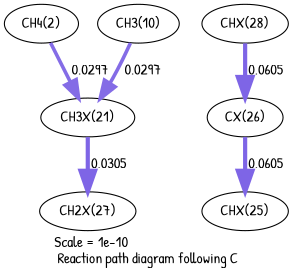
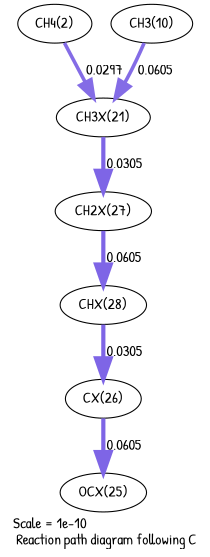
edge "CH3(10)" -> "CH3X(21)": label " 0.0297" -> " 0.0605"
edge "CHX(28)" -> "CX(26)": label " 0.0605" -> " 0.0305"
node "CHX(25)": label "CHX(25)" -> "OCX(25)"
edge "CH2X(27)" -> "CHX(28)": added, label "0.0605"
